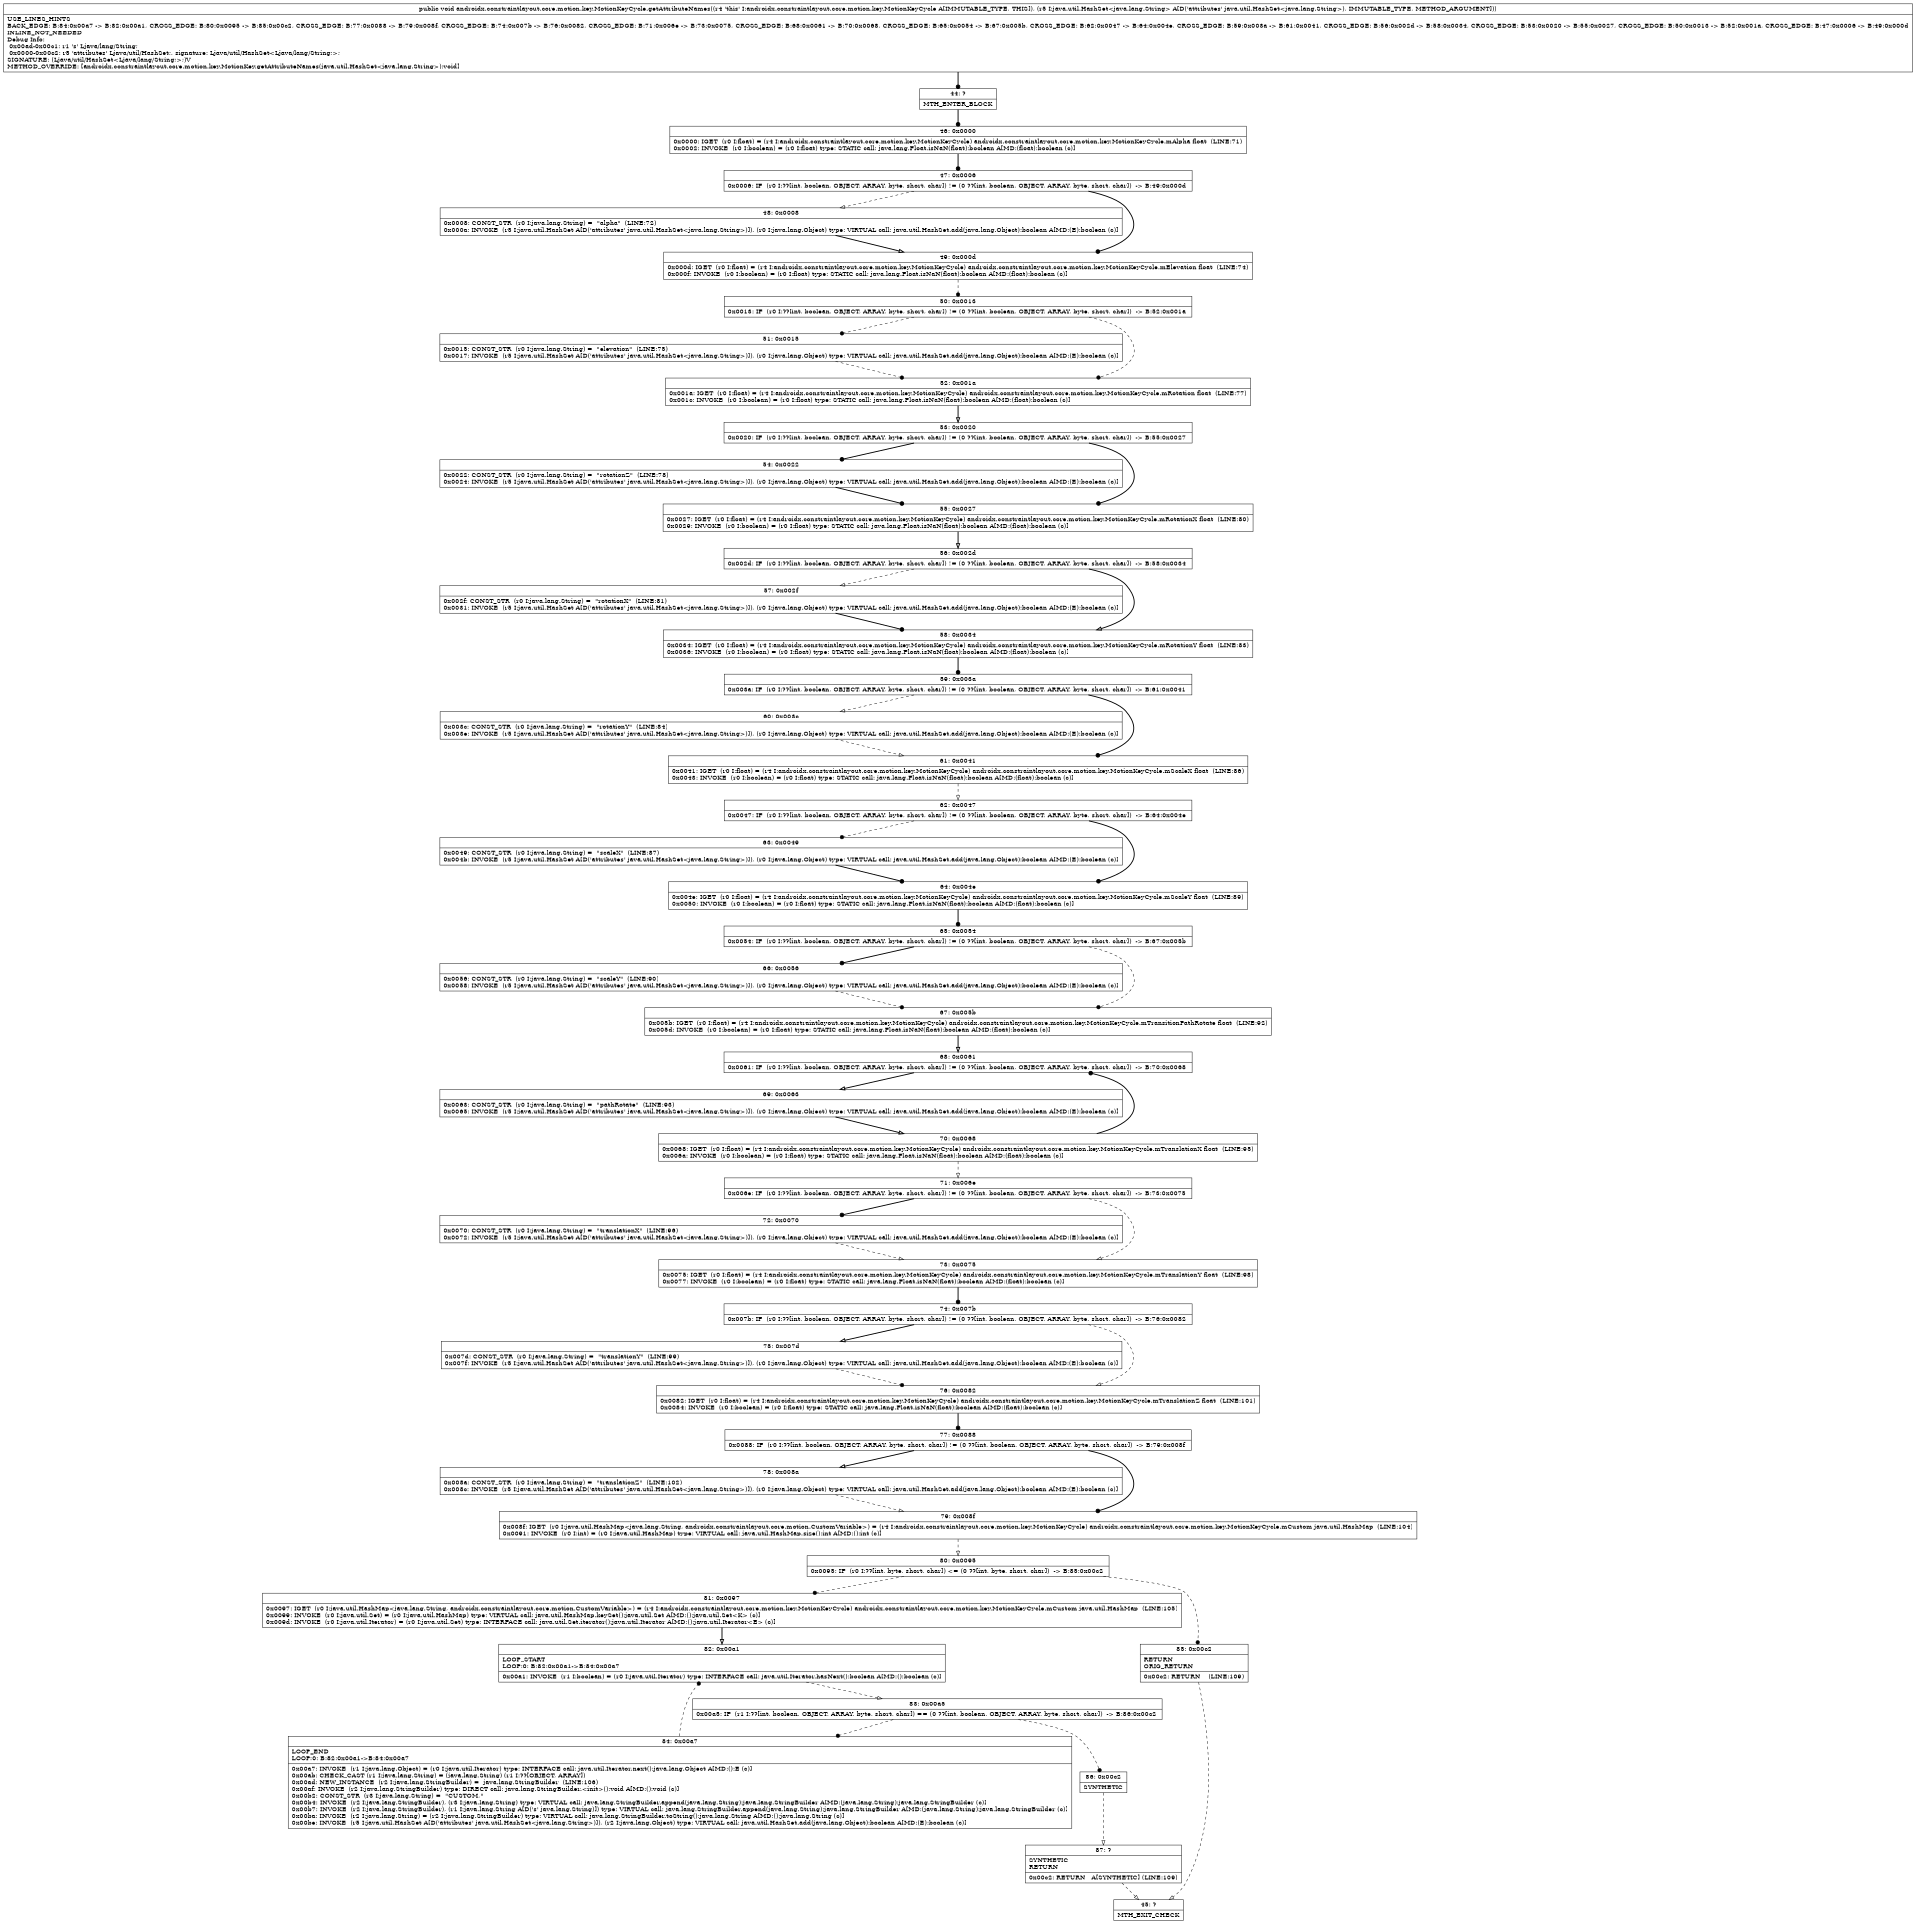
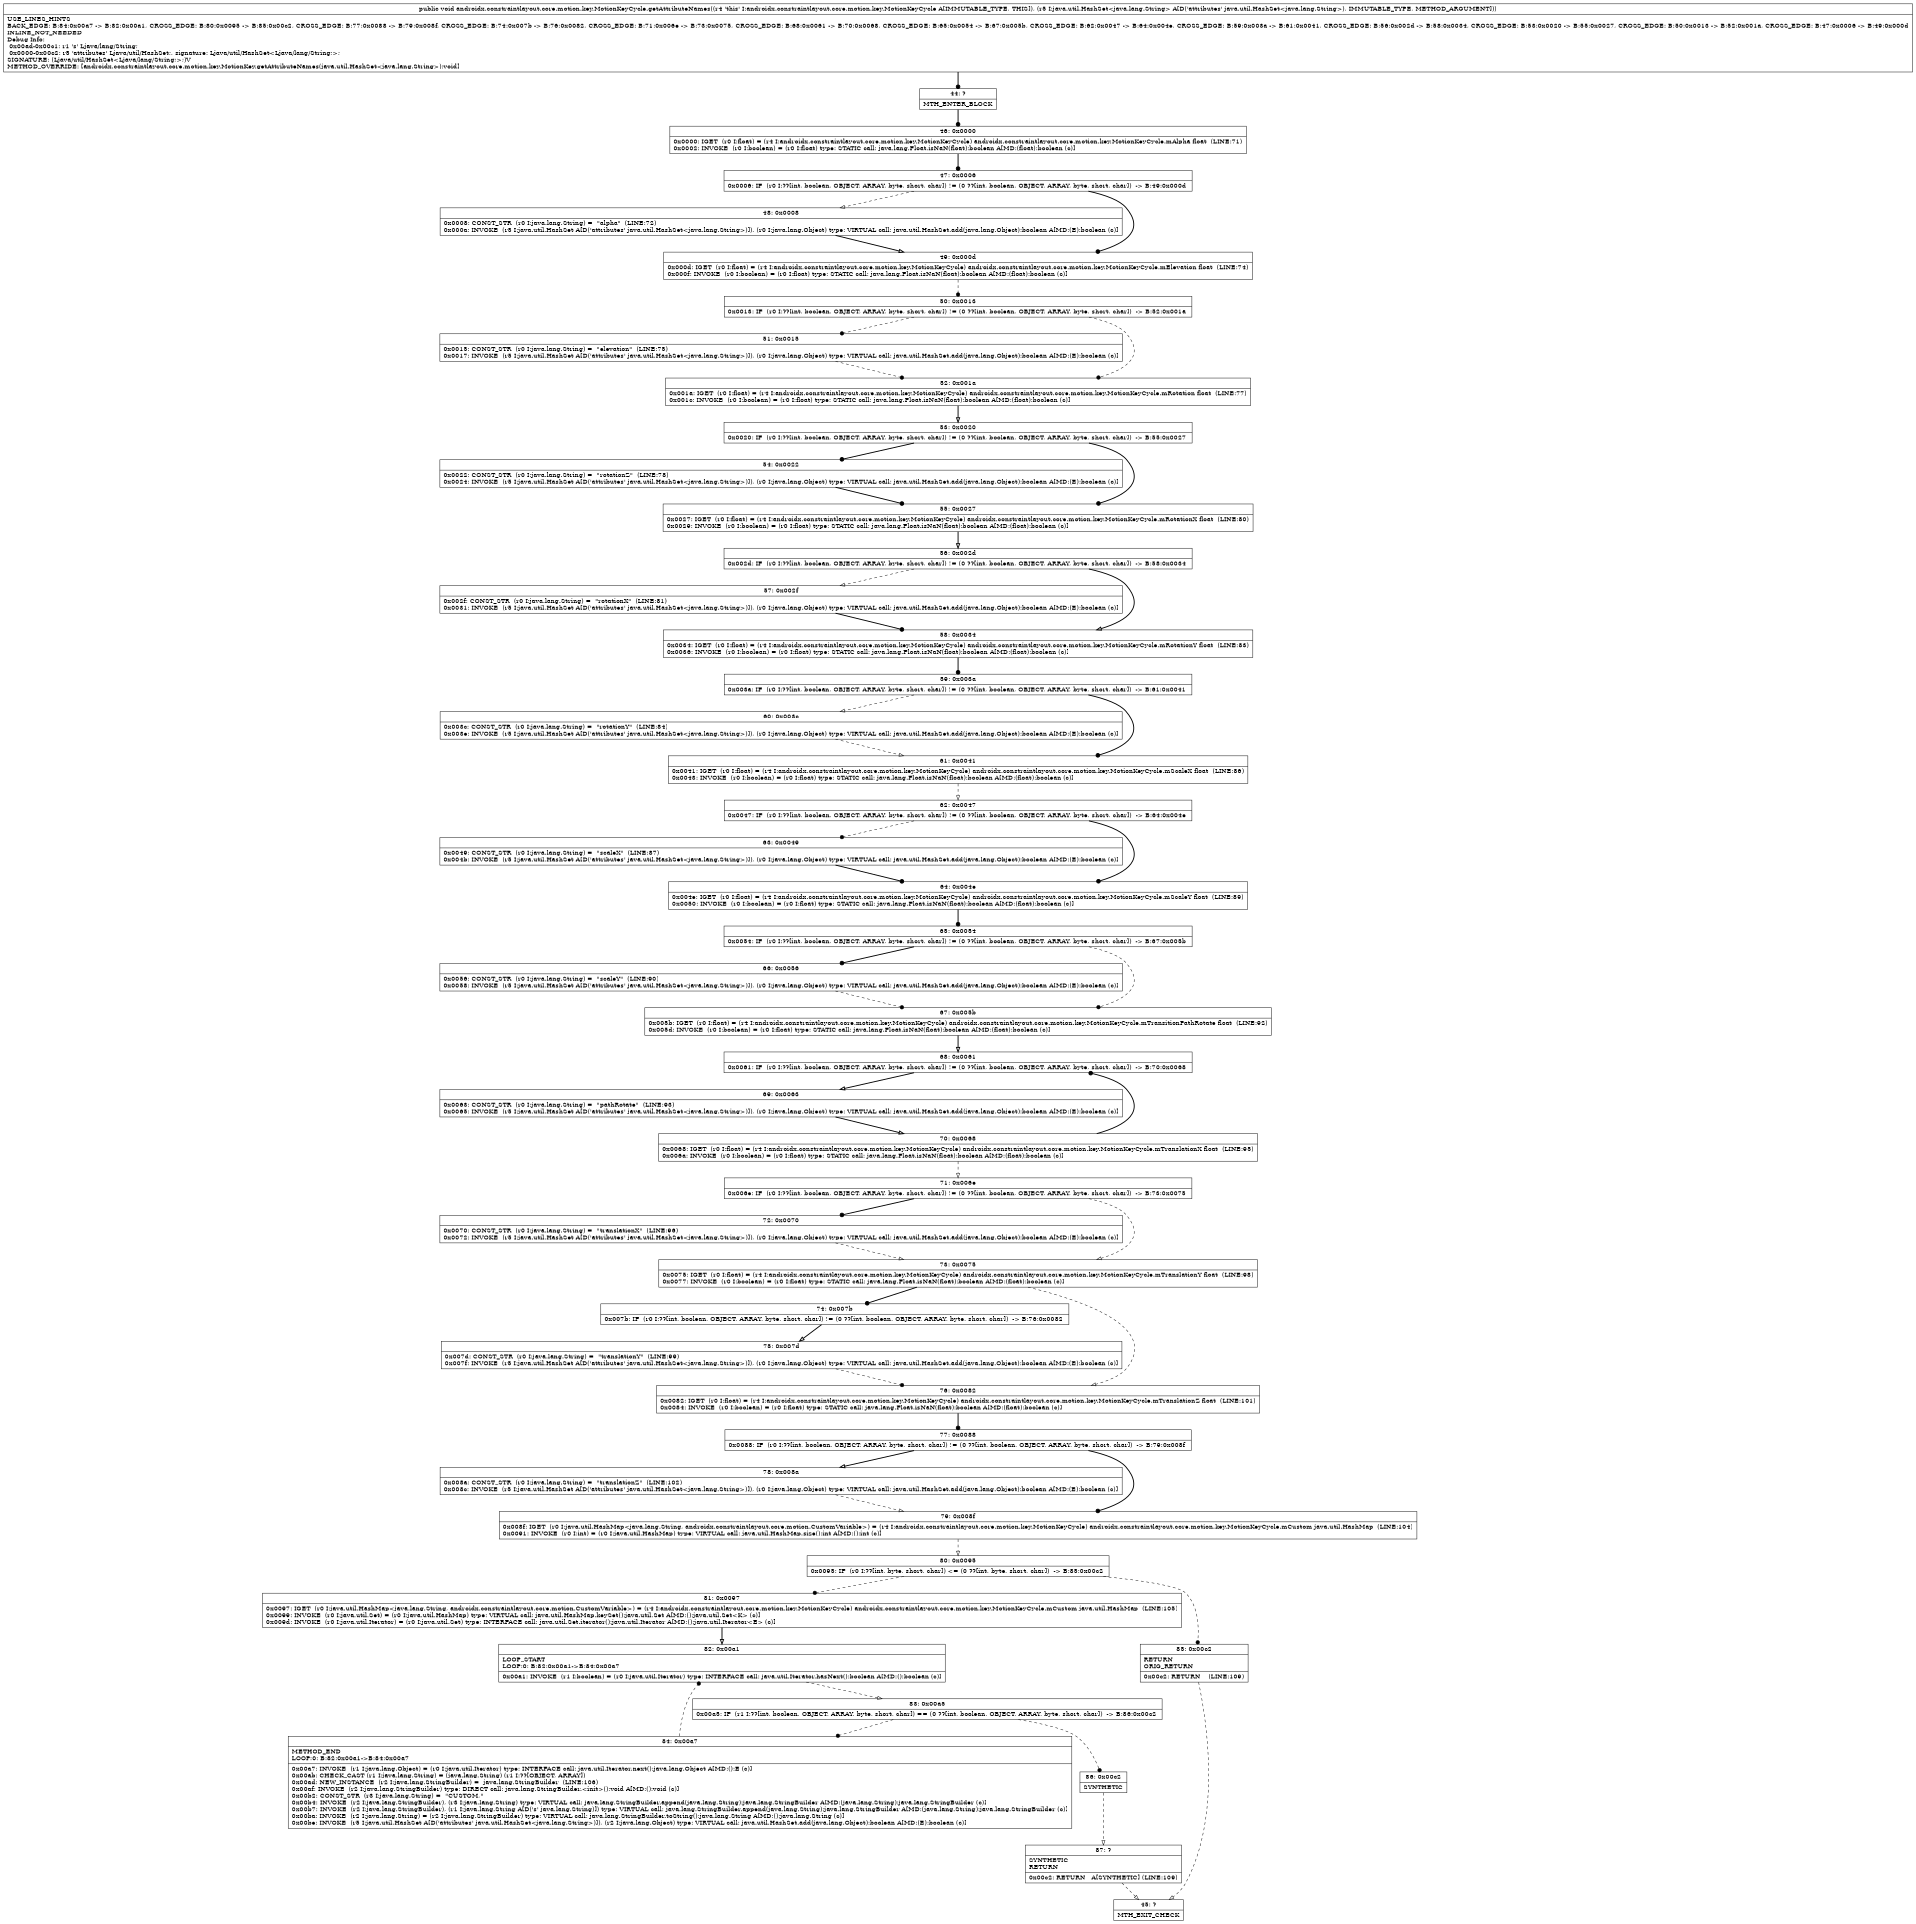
edge "74: 0x007b" -> "76: 0x0082": now "73: 0x0075" -> "76: 0x0082"
node "84: 0x00a7": text "LOOP_END" -> "METHOD_END"
